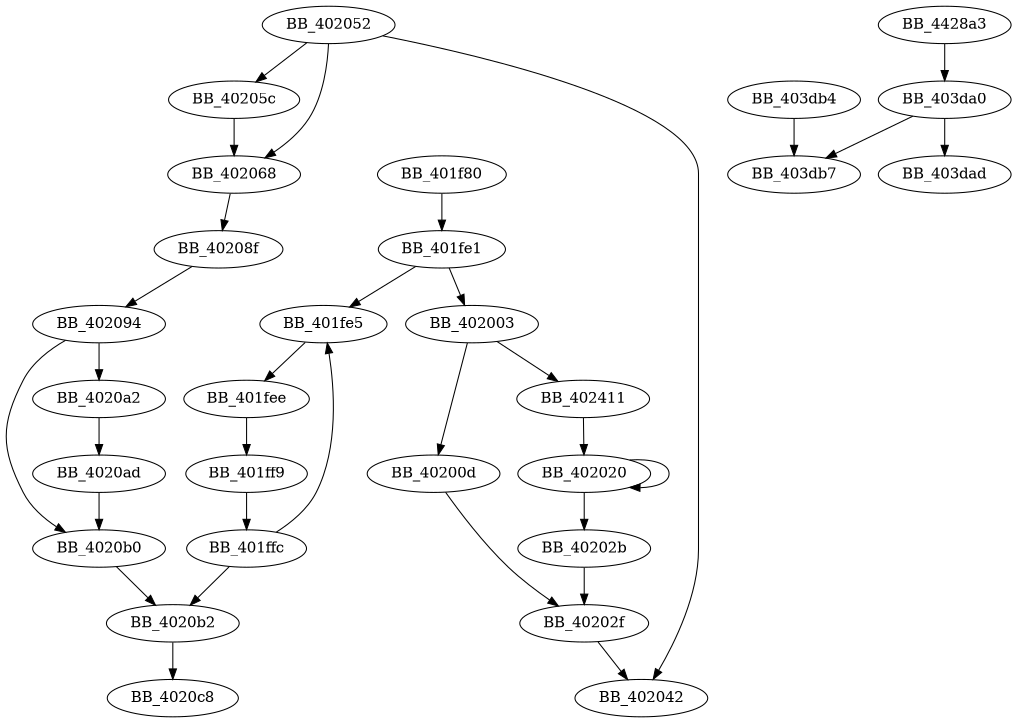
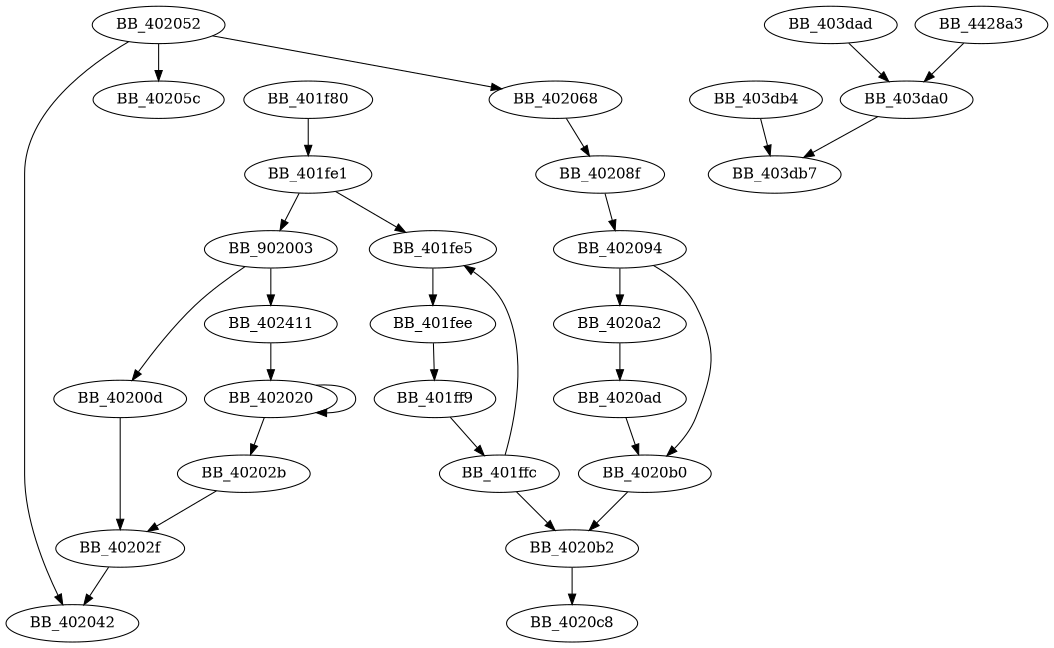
edge "BB_40205c" -> "BB_402068": removed
edge "BB_403da0" -> "BB_403dad": reversed
node "BB_402003": label "BB_402003" -> "BB_902003"
